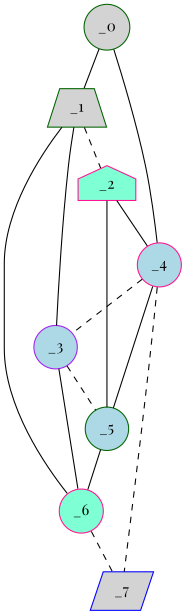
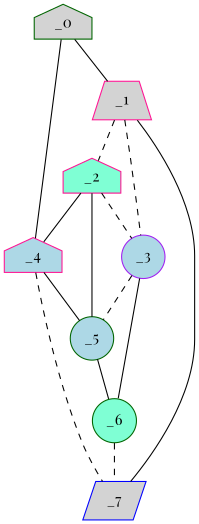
node "_0": shape circle -> house
node "_1": color darkgreen -> deeppink
edge "_1" -- "_3": style solid -> dashed
node "_4": shape circle -> house
edge "_4" -- "_3": now "_2" -- "_3"
edge "_1" -- "_6": now "_1" -- "_7"
node "_6": color deeppink -> darkgreen
